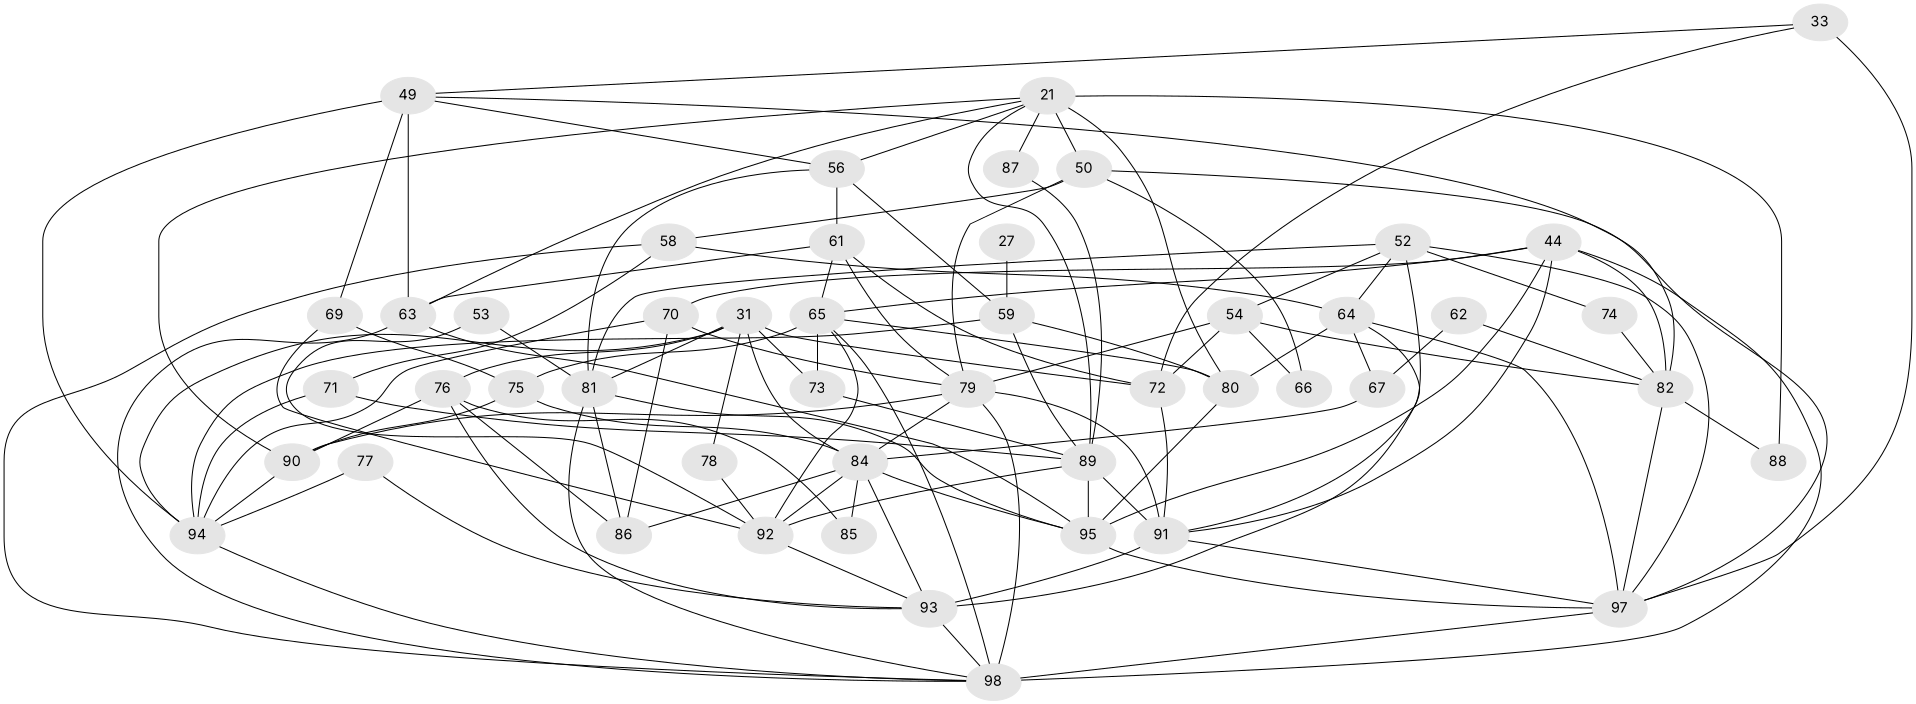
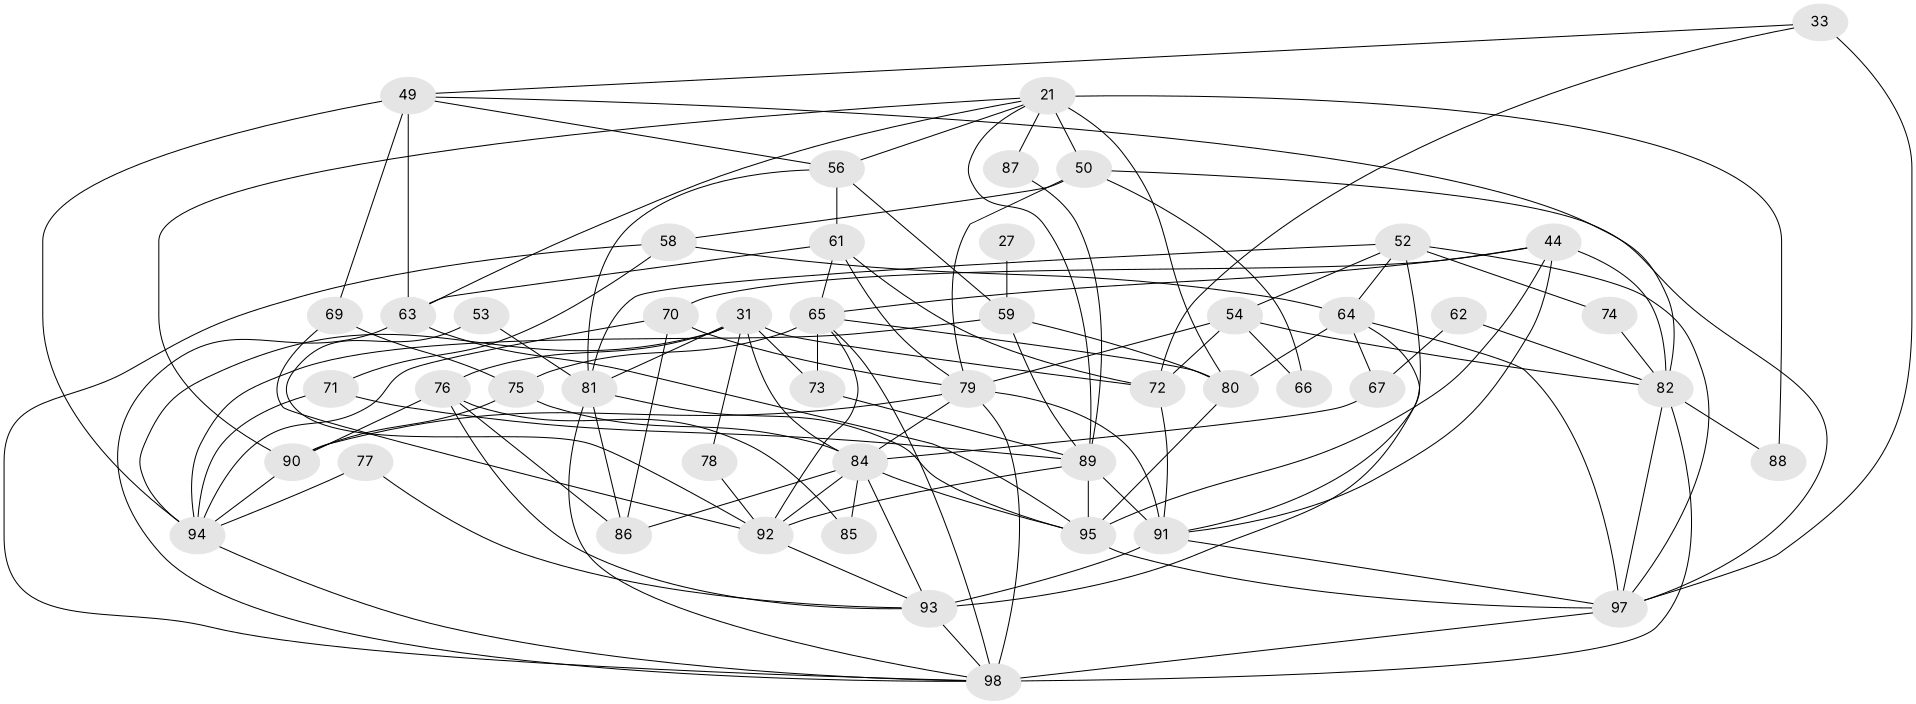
edge "44" -- "98": now "82" -- "98"
